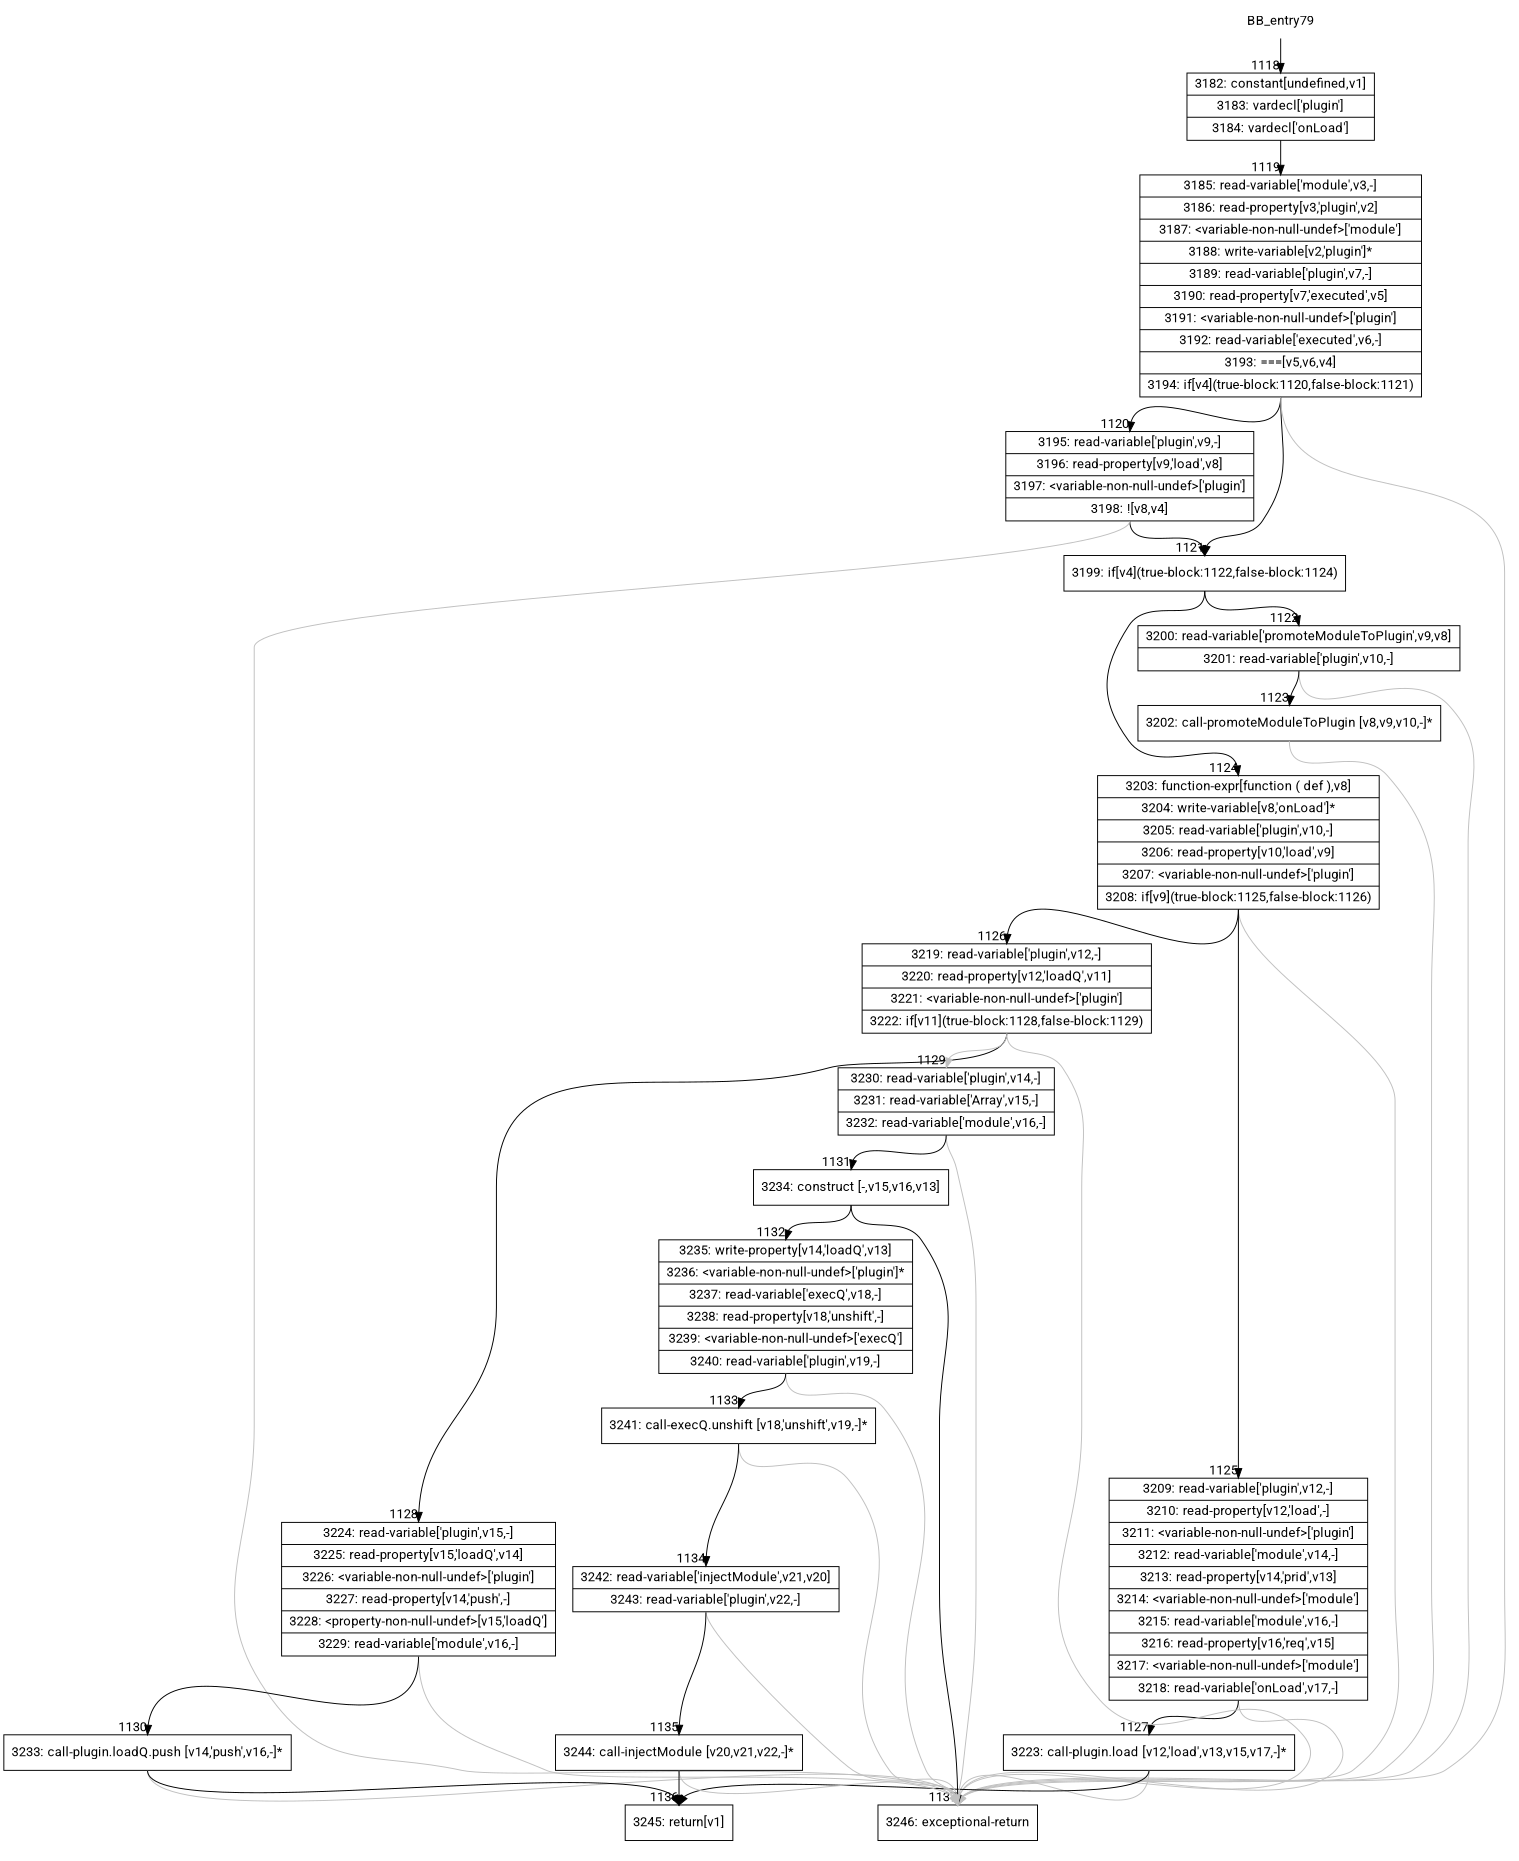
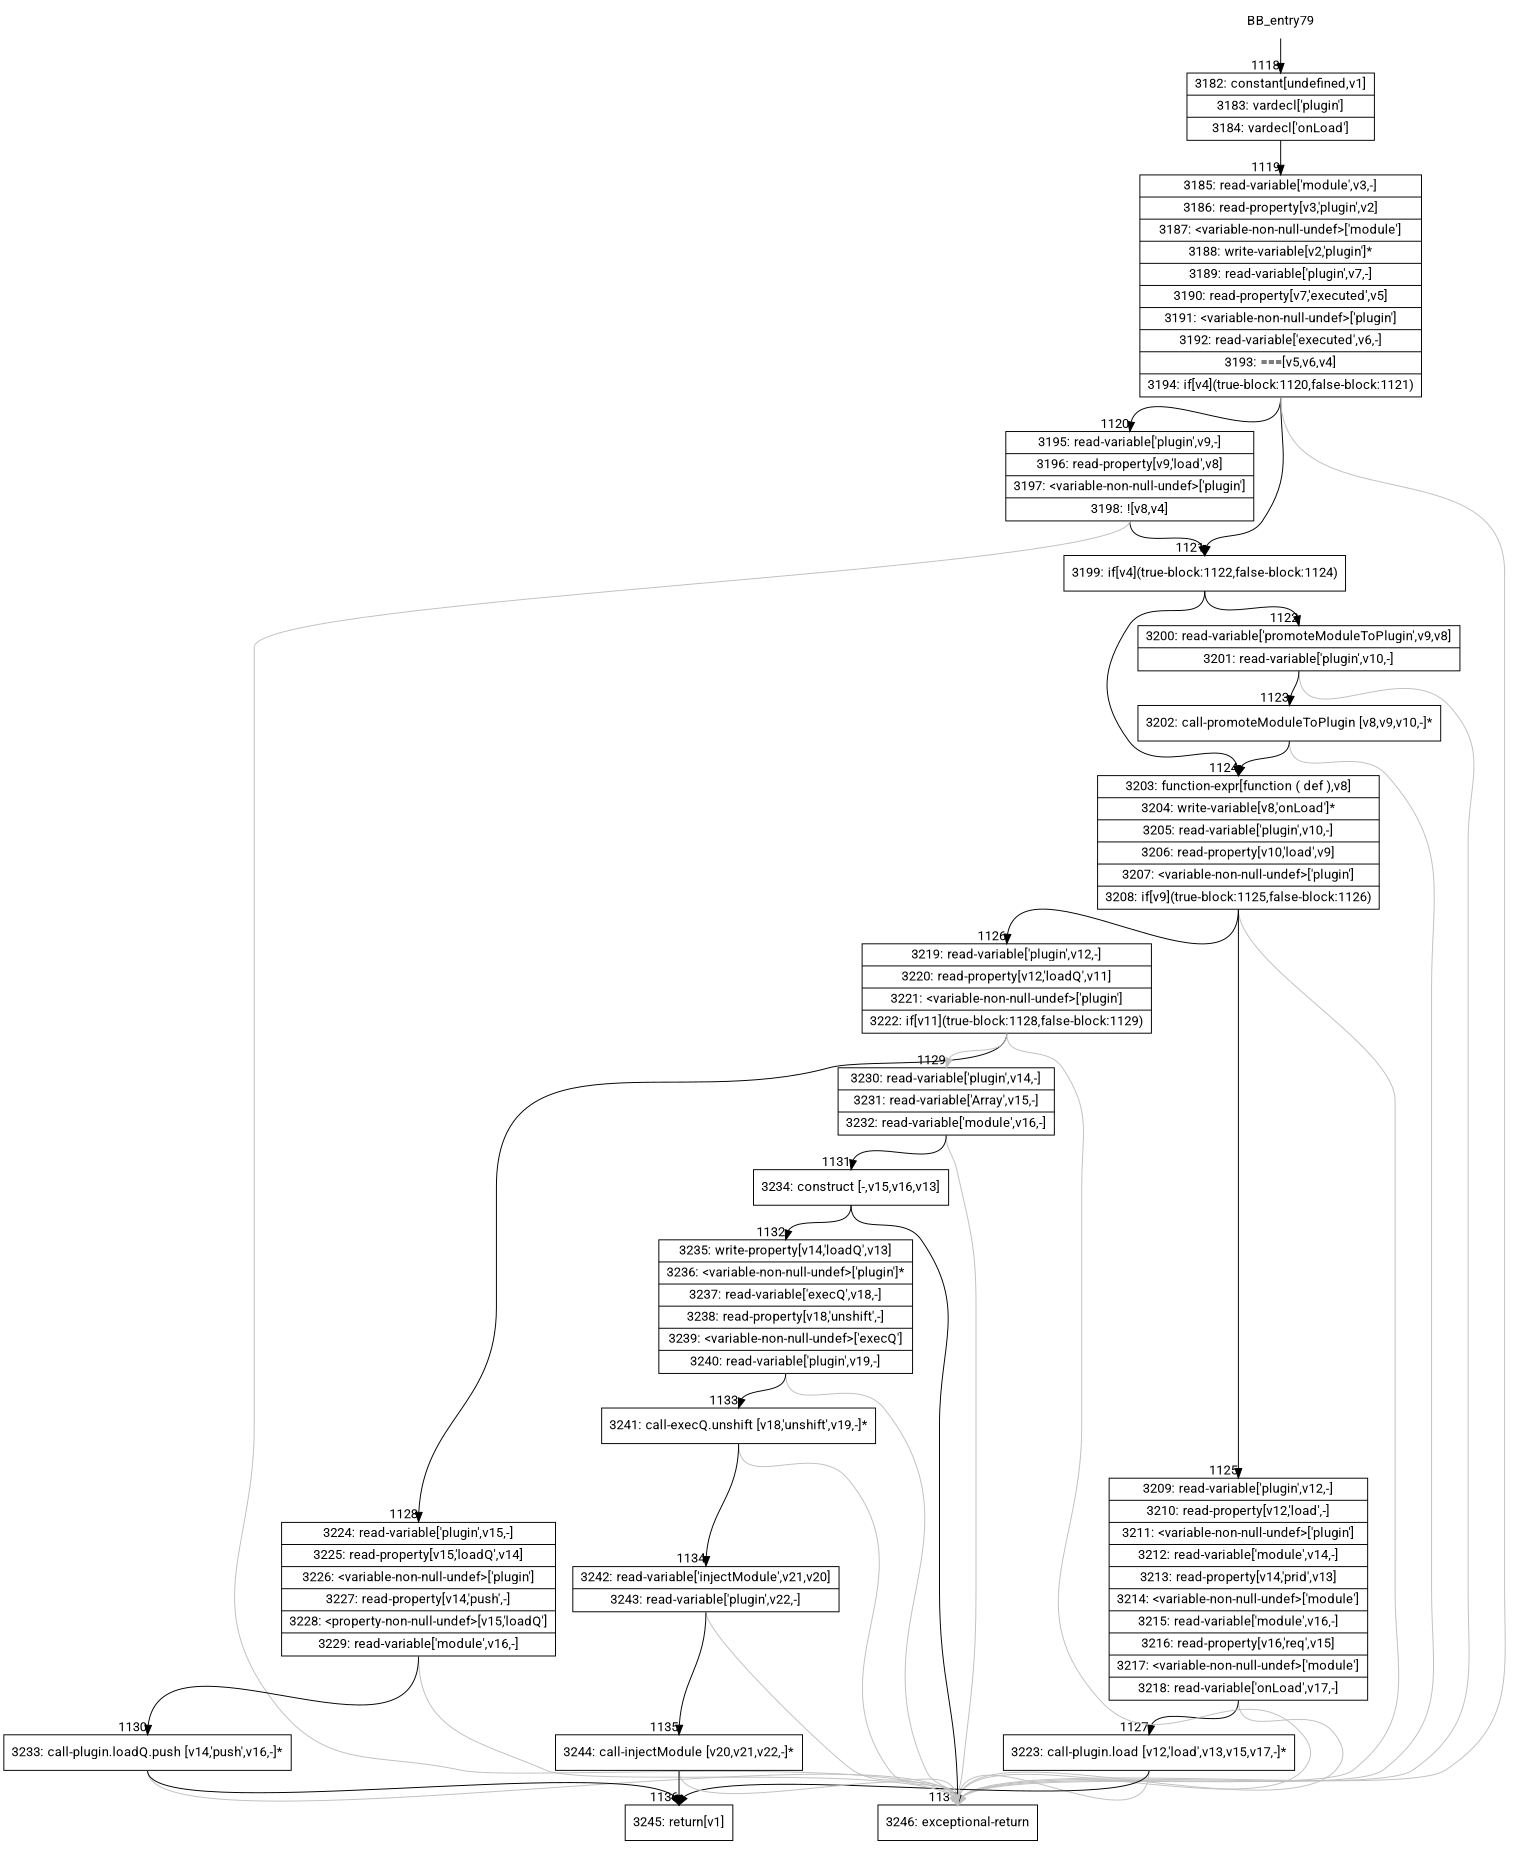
edge "3202: call-promoteModuleToPlugin [v8,v9,v10,-]*" -> "3203: function-expr[function ( def ),v8]": added
